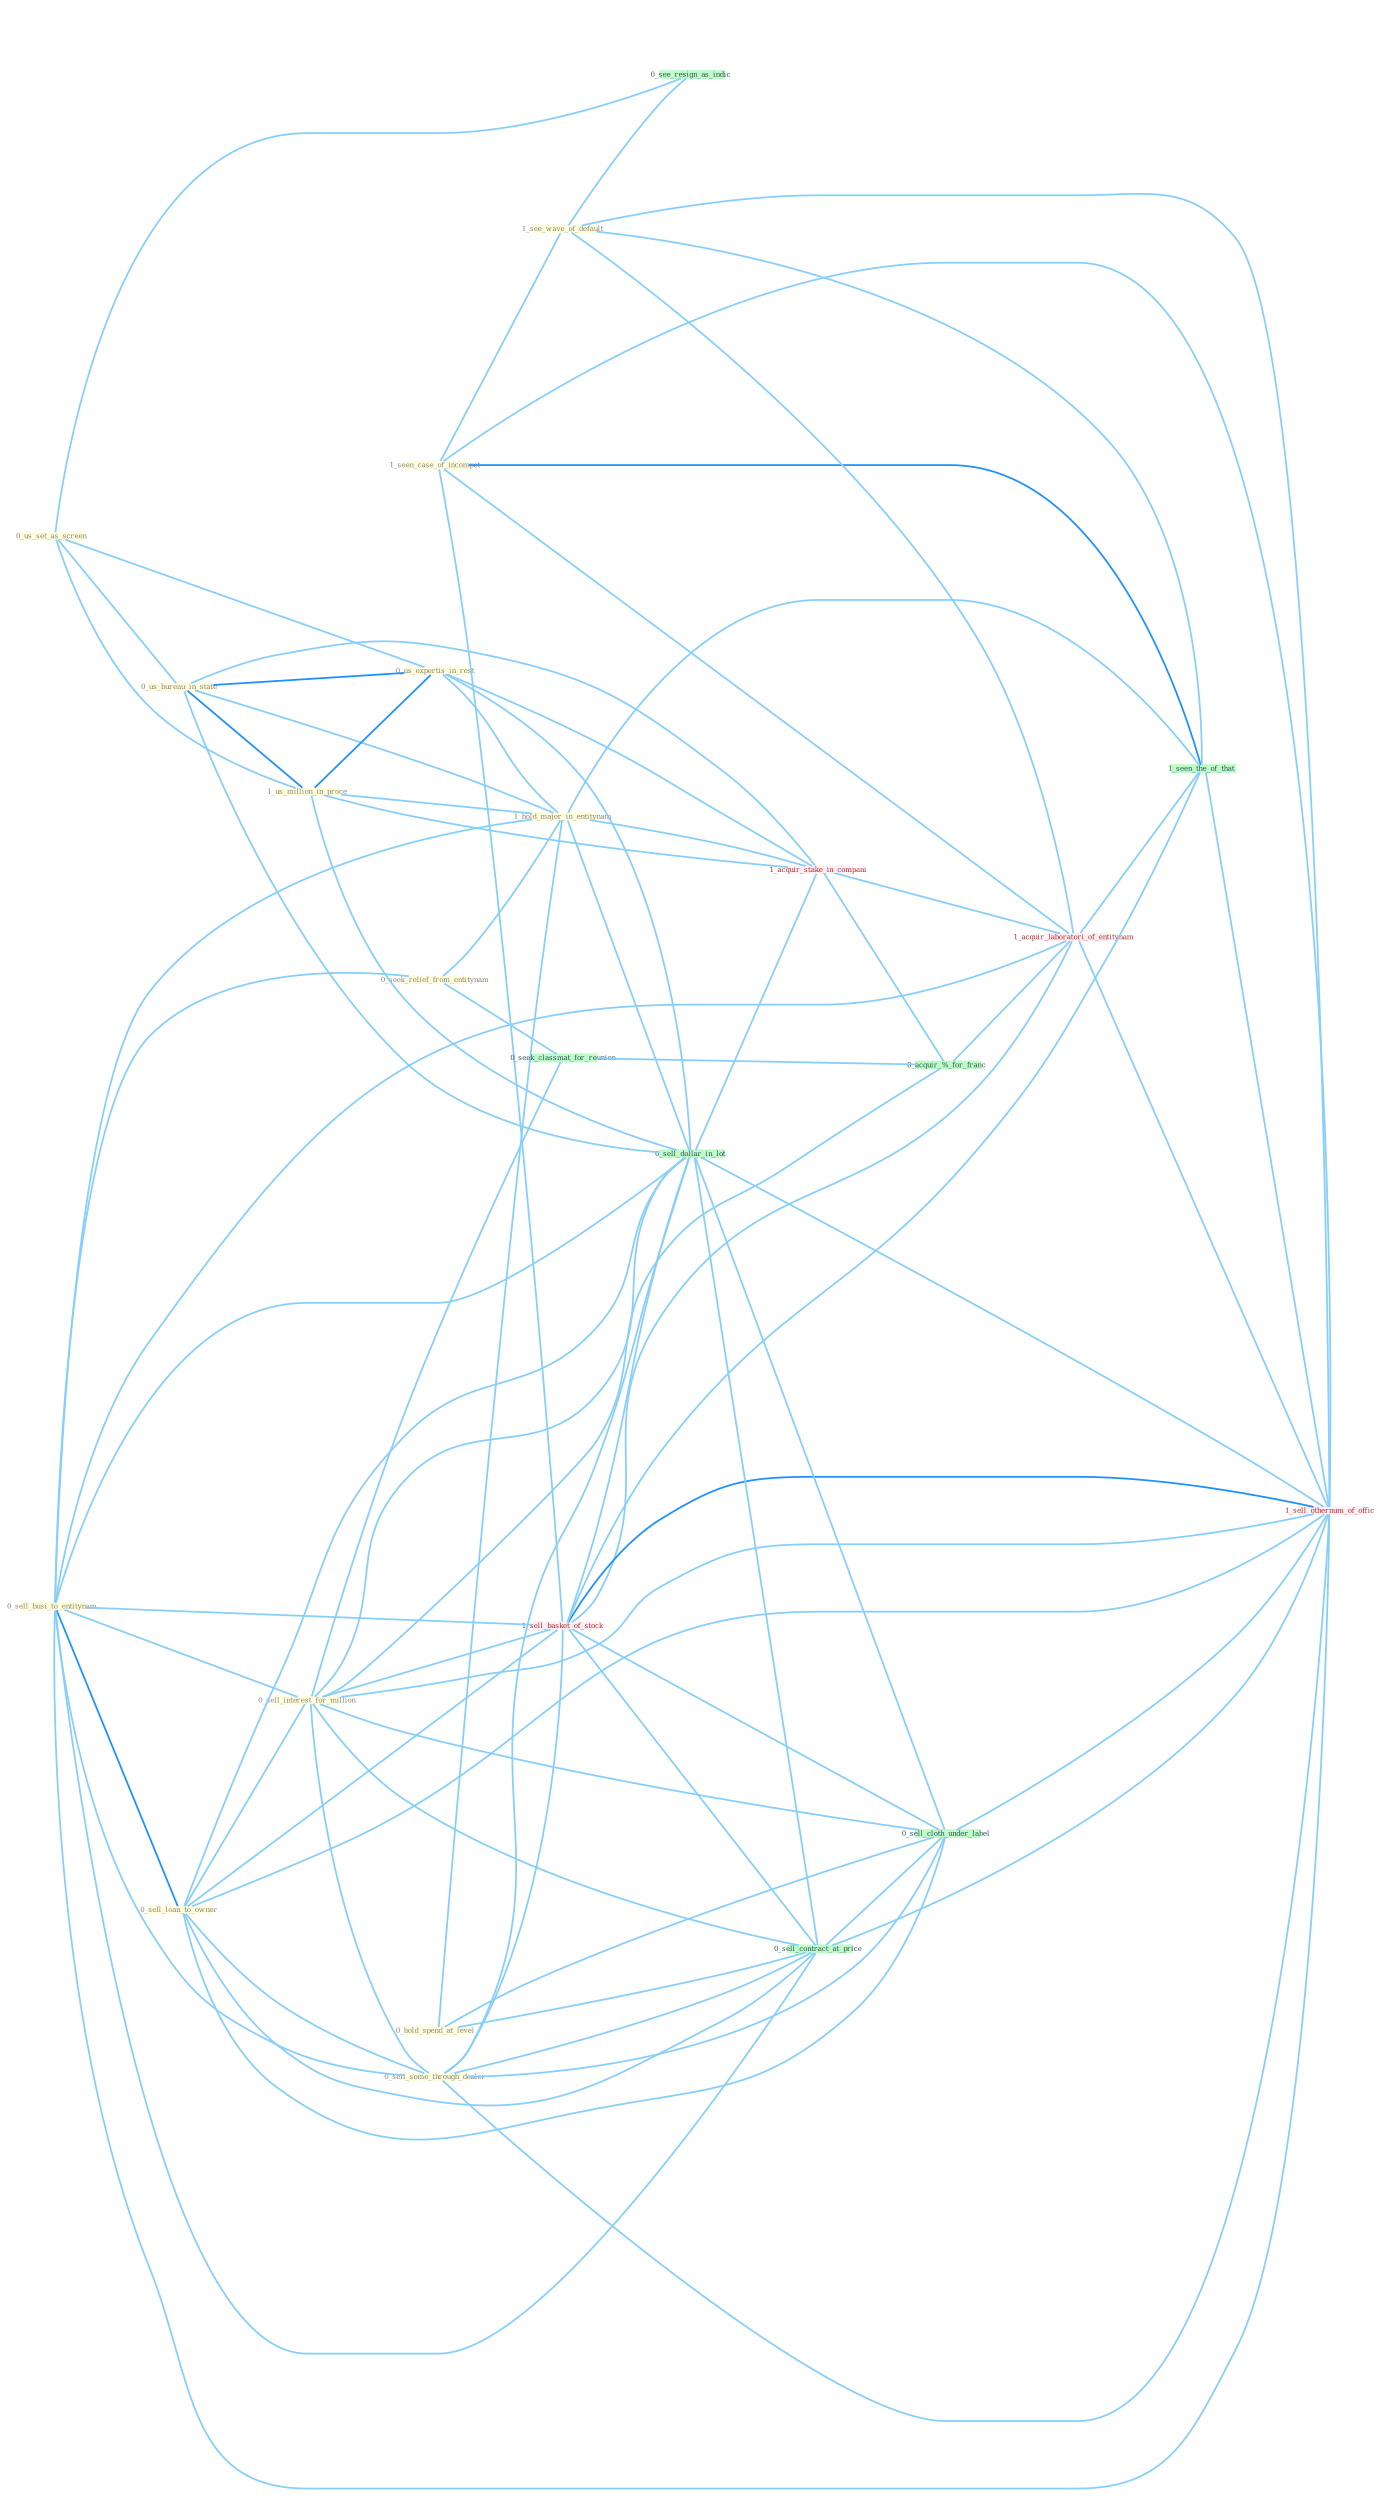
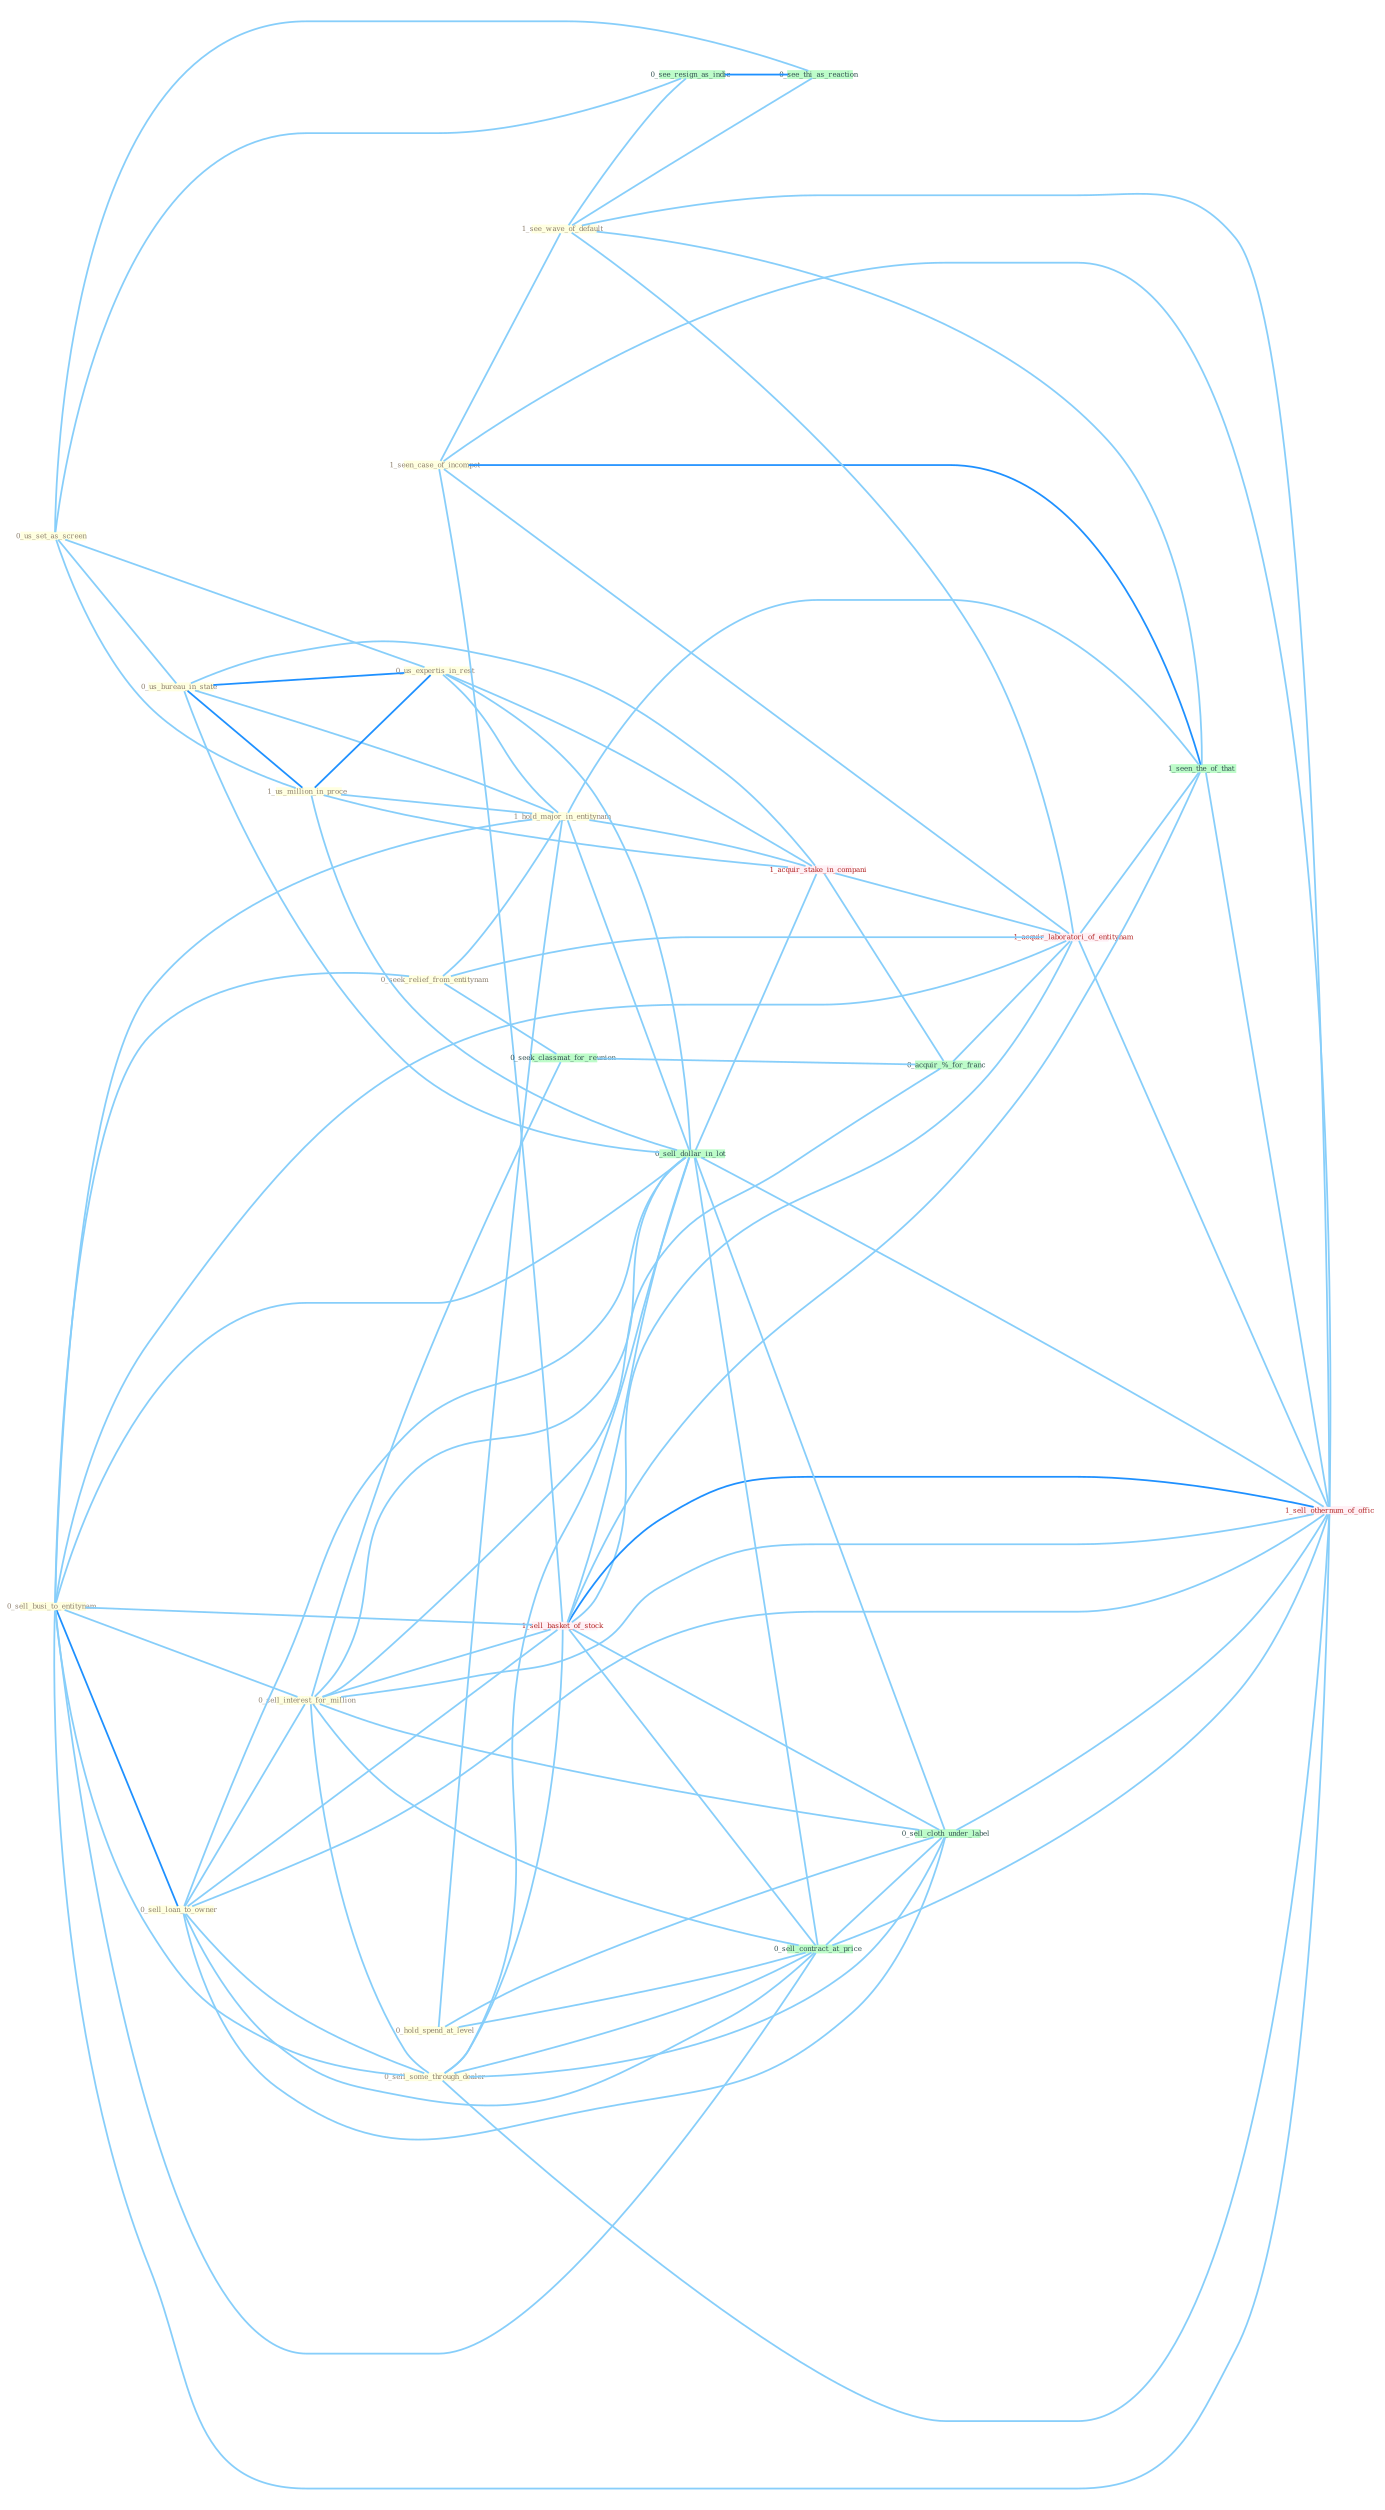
node "0_see_thi_as_reaction": added
edge "1_acquir_laboratori_of_entitynam" -- "0_seek_relief_from_entitynam": added
